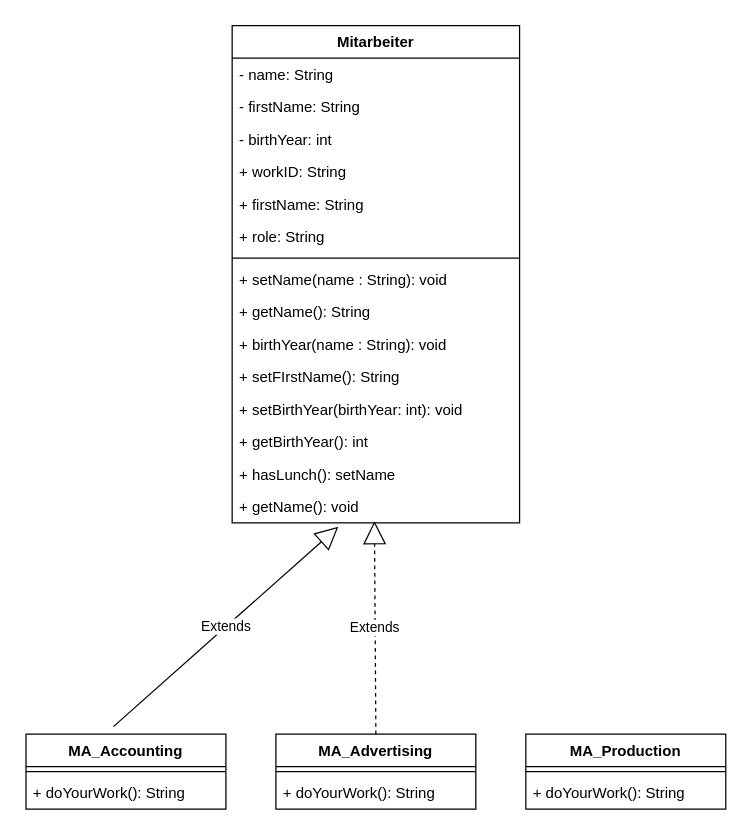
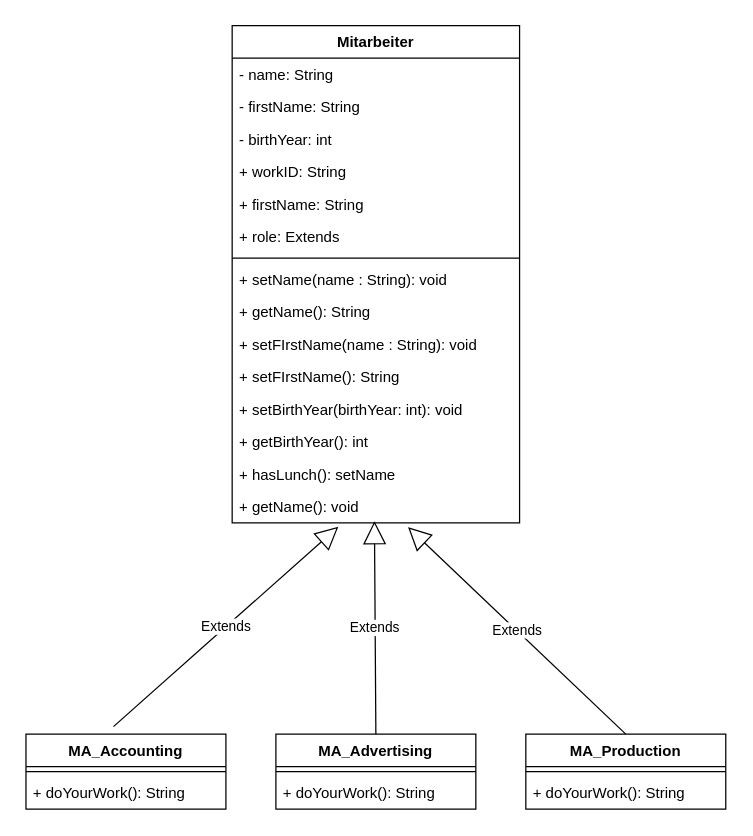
node "+ role: String": label "+ role: String" -> "+ role: Extends"
node "+ birthYear(name : String): void": label "+ birthYear(name : String): void" -> "+ setFIrstName(name : String): void"
edge "MA_Production" -> "+ getName(): void": added, label "Extends"
edge "MA_Advertising" -> "+ getName(): void": style dashed -> solid
